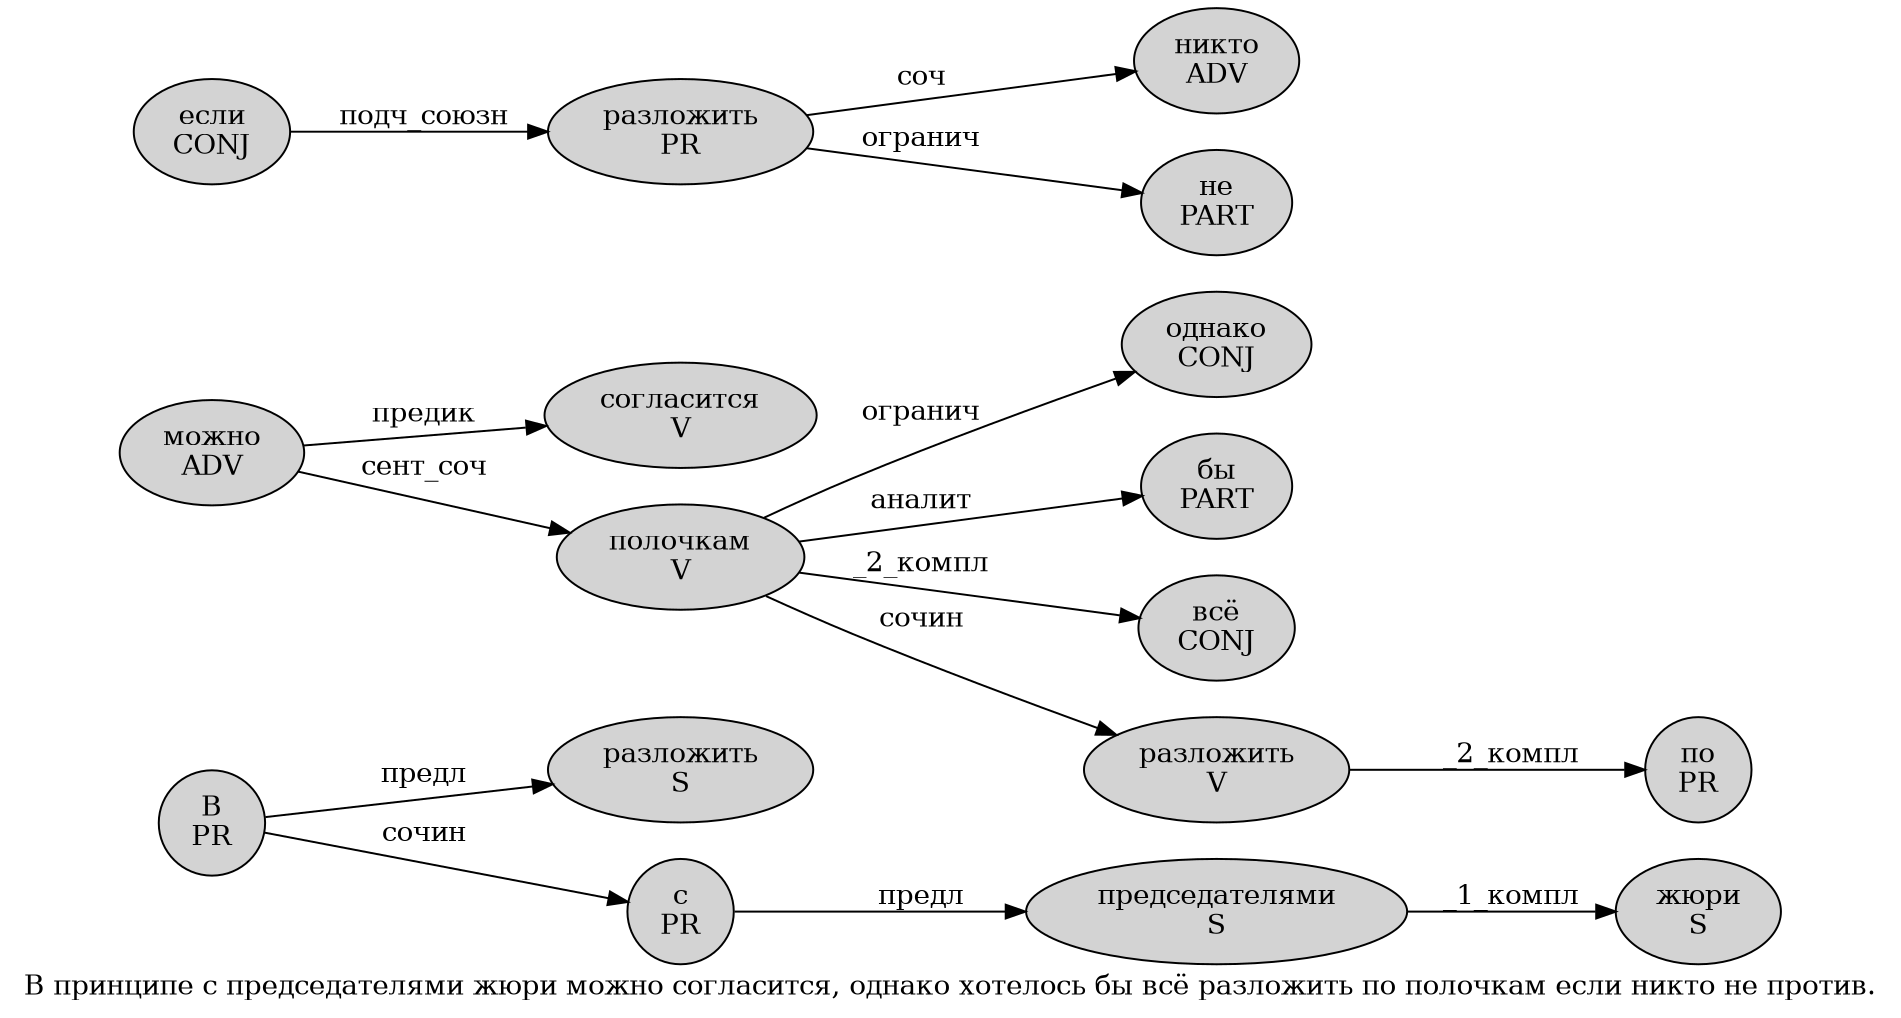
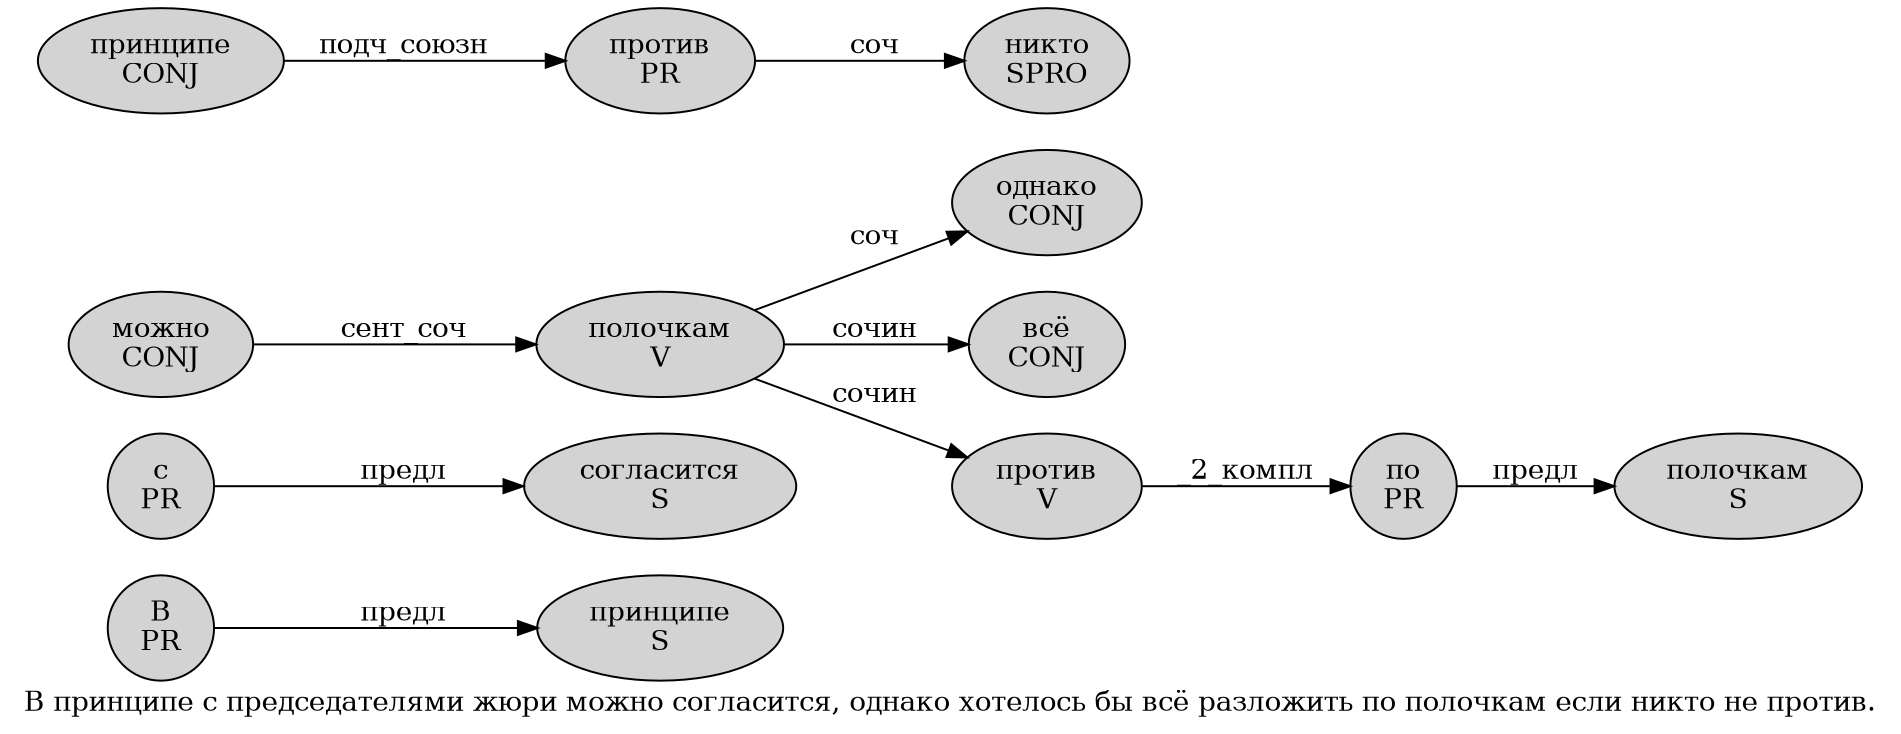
node "никто ADV": label "никто ADV" -> "никто SPRO"
node "если CONJ": label "если CONJ" -> "принципе CONJ"
node "разложить PR": label "разложить PR" -> "против PR"
node "не PART": removed
edge "полочкам V" -> "однако CONJ": label "огранич" -> "соч"
node "согласится V": removed
node "можно ADV": label "можно ADV" -> "можно CONJ"
node "бы PART": removed
node "полочкам S": added
edge "полочкам V" -> "всё CONJ": label "_2_компл" -> "сочин"
node "разложить S": label "разложить S" -> "принципе S"
node "разложить V": label "разложить V" -> "против V"
edge "В PR" -> "с PR": removed, label "сочин"
node "председателями S": label "председателями S" -> "согласится S"
node "жюри S": removed
